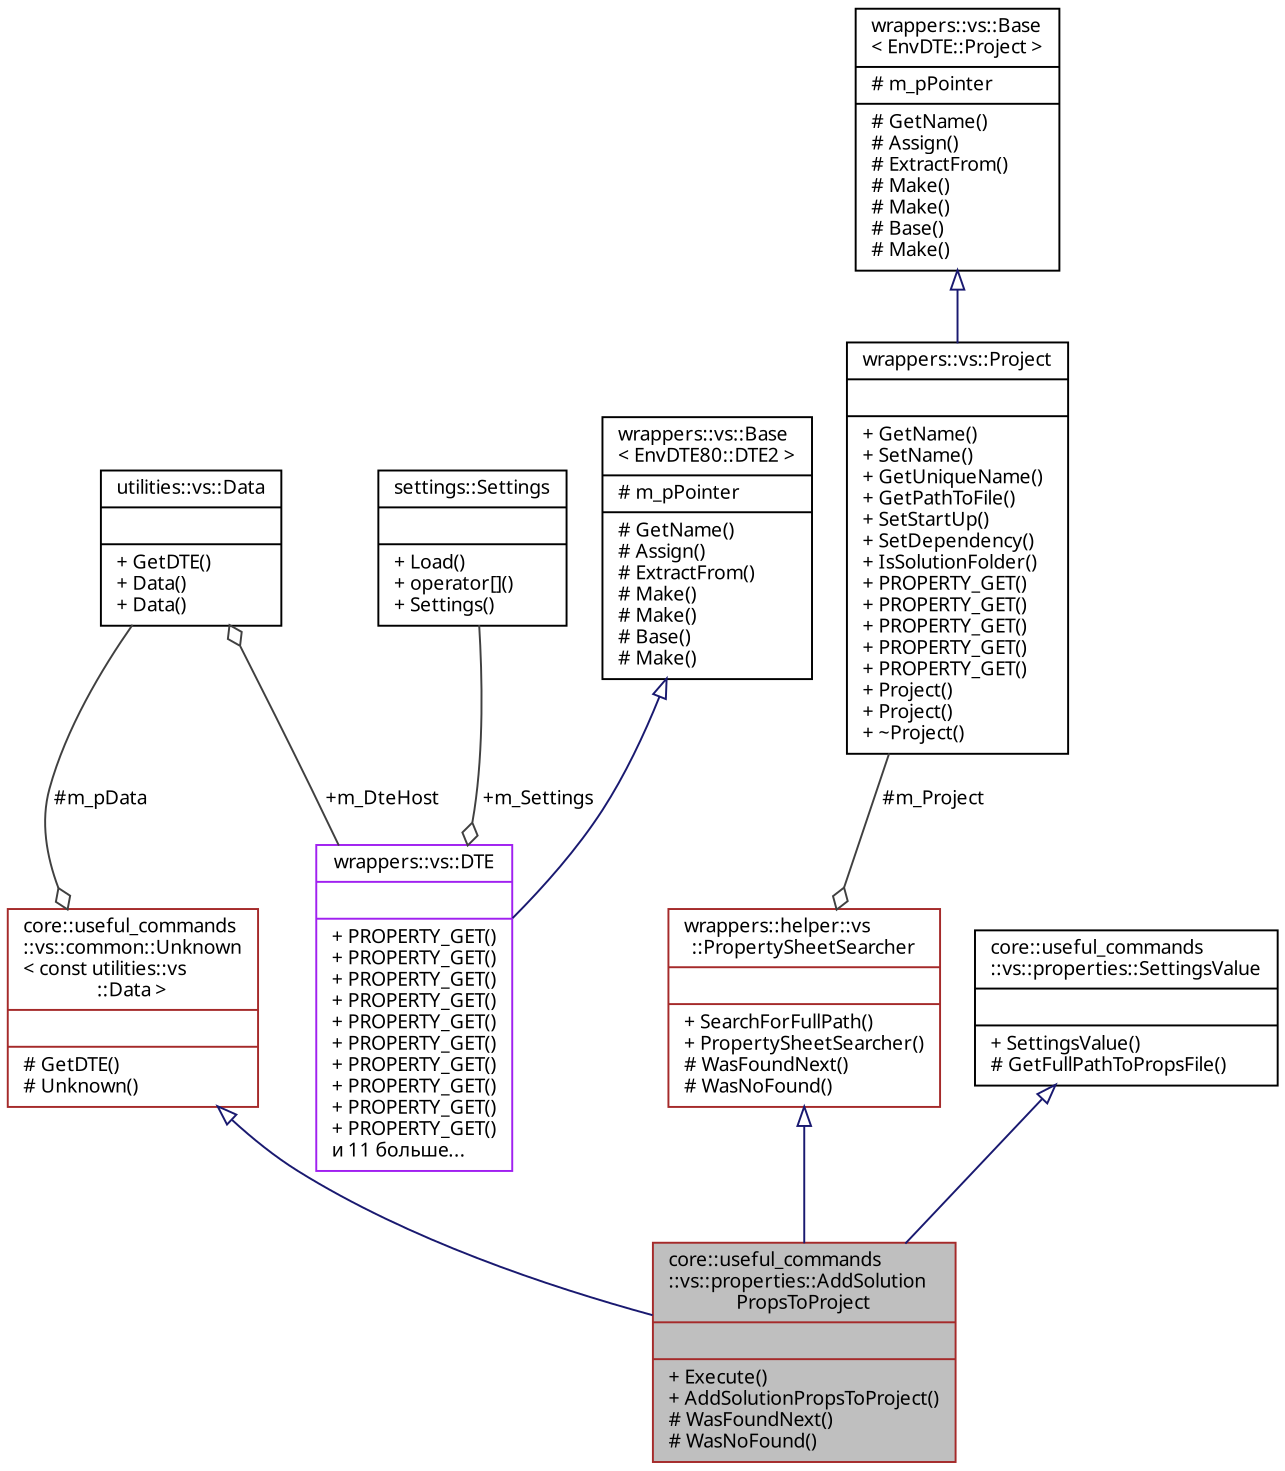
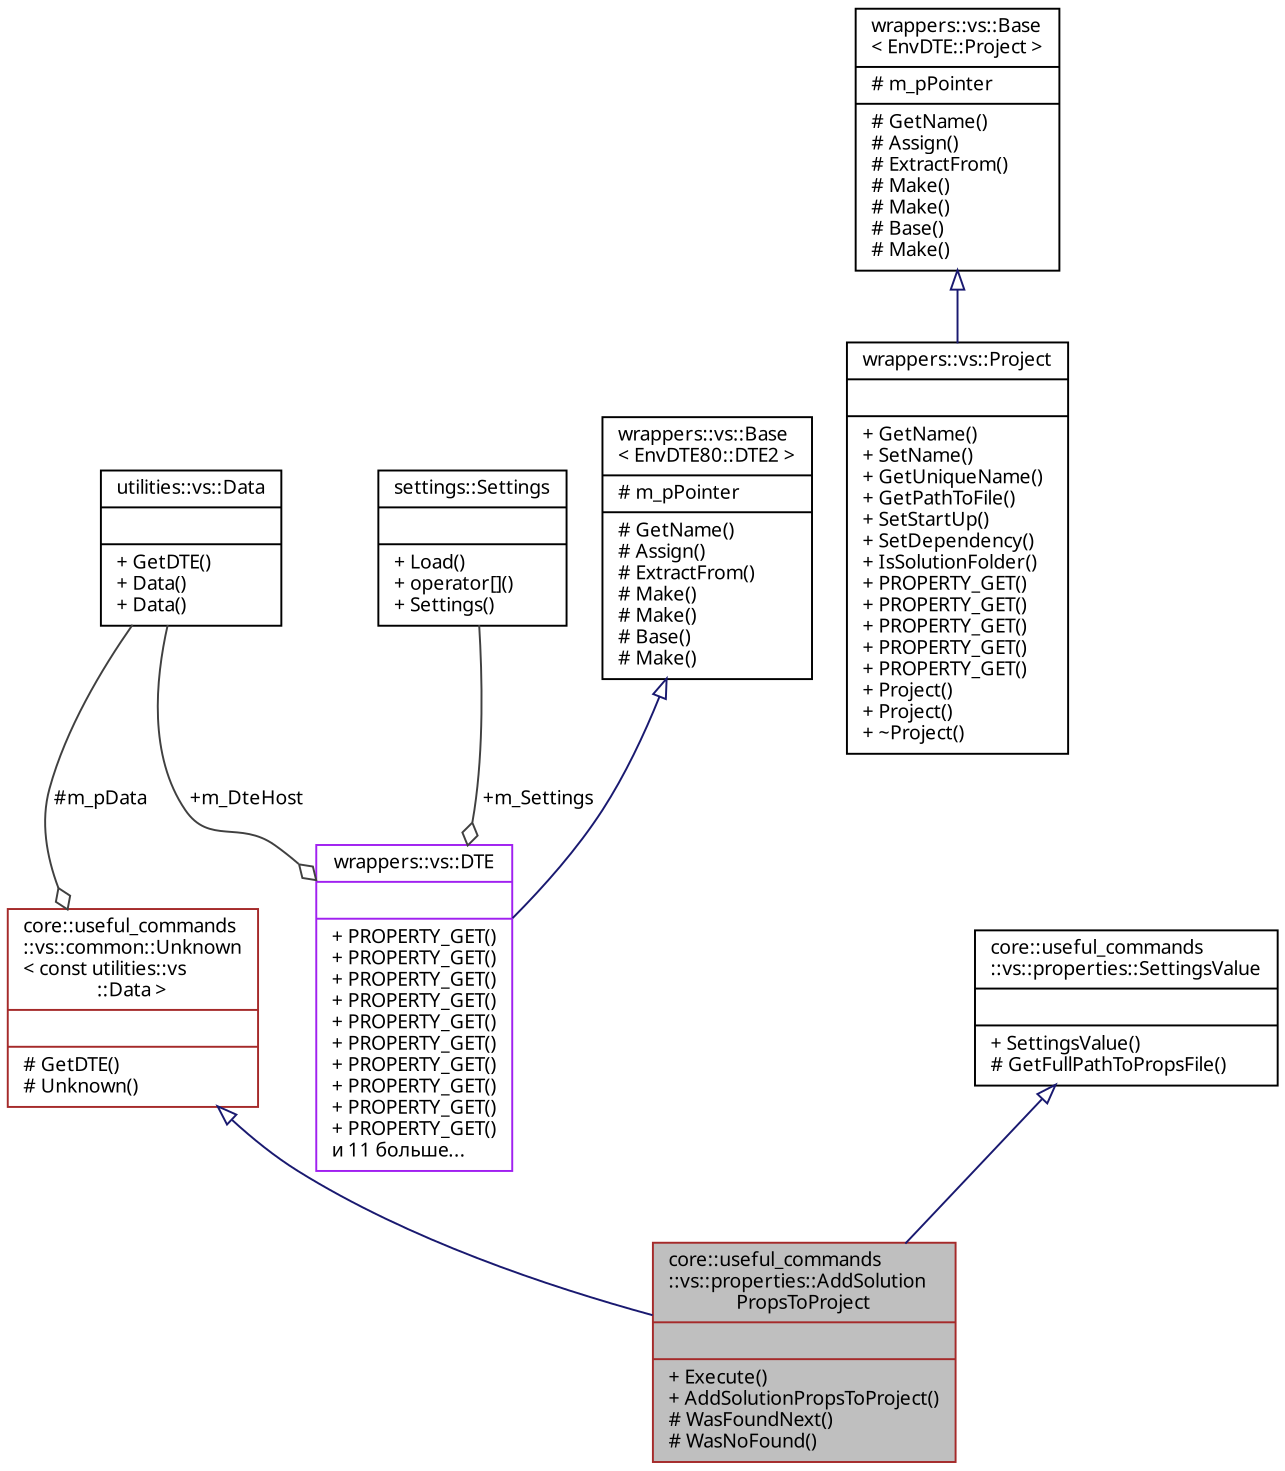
edge "wrappers::vs::DTE" -> "utilities::vs::Data": reversed
node "wrappers::helper::vs": removed
